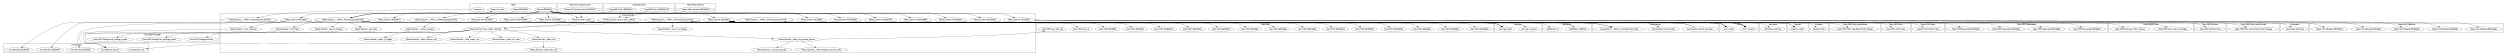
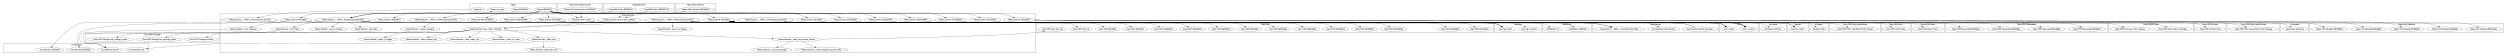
node "Class::MOP::BEGIN@5": removed
node "Exporter::MOP::Object::meta": label "Exporter::MOP::Object::meta" -> "Class::MOP::Object::meta"
node "List::MoreUtils::BEGIN@4": removed
